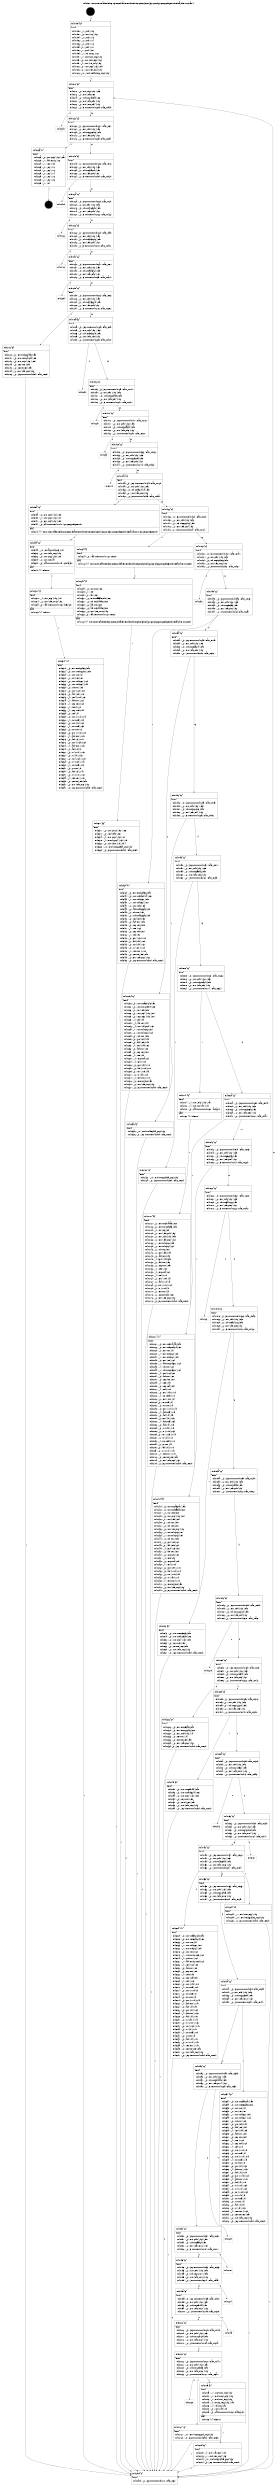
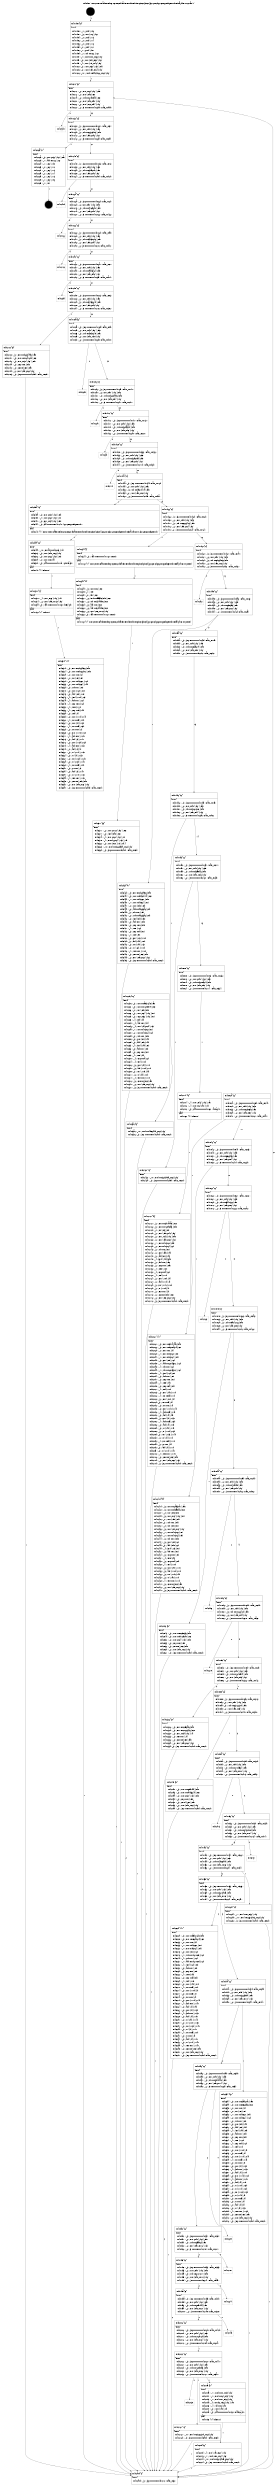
edge "0x401dba [28]" -> "0x4022bc [106]": removed, label "2"
edge "0x401e0e [28]" -> "0x401e2a [28]": removed, label "12"
node "0x4029c8": added
edge "0x401f42 [28]" -> "0x402229 [147]": now "0x401f5e [28]" -> "0x402229 [147]"
